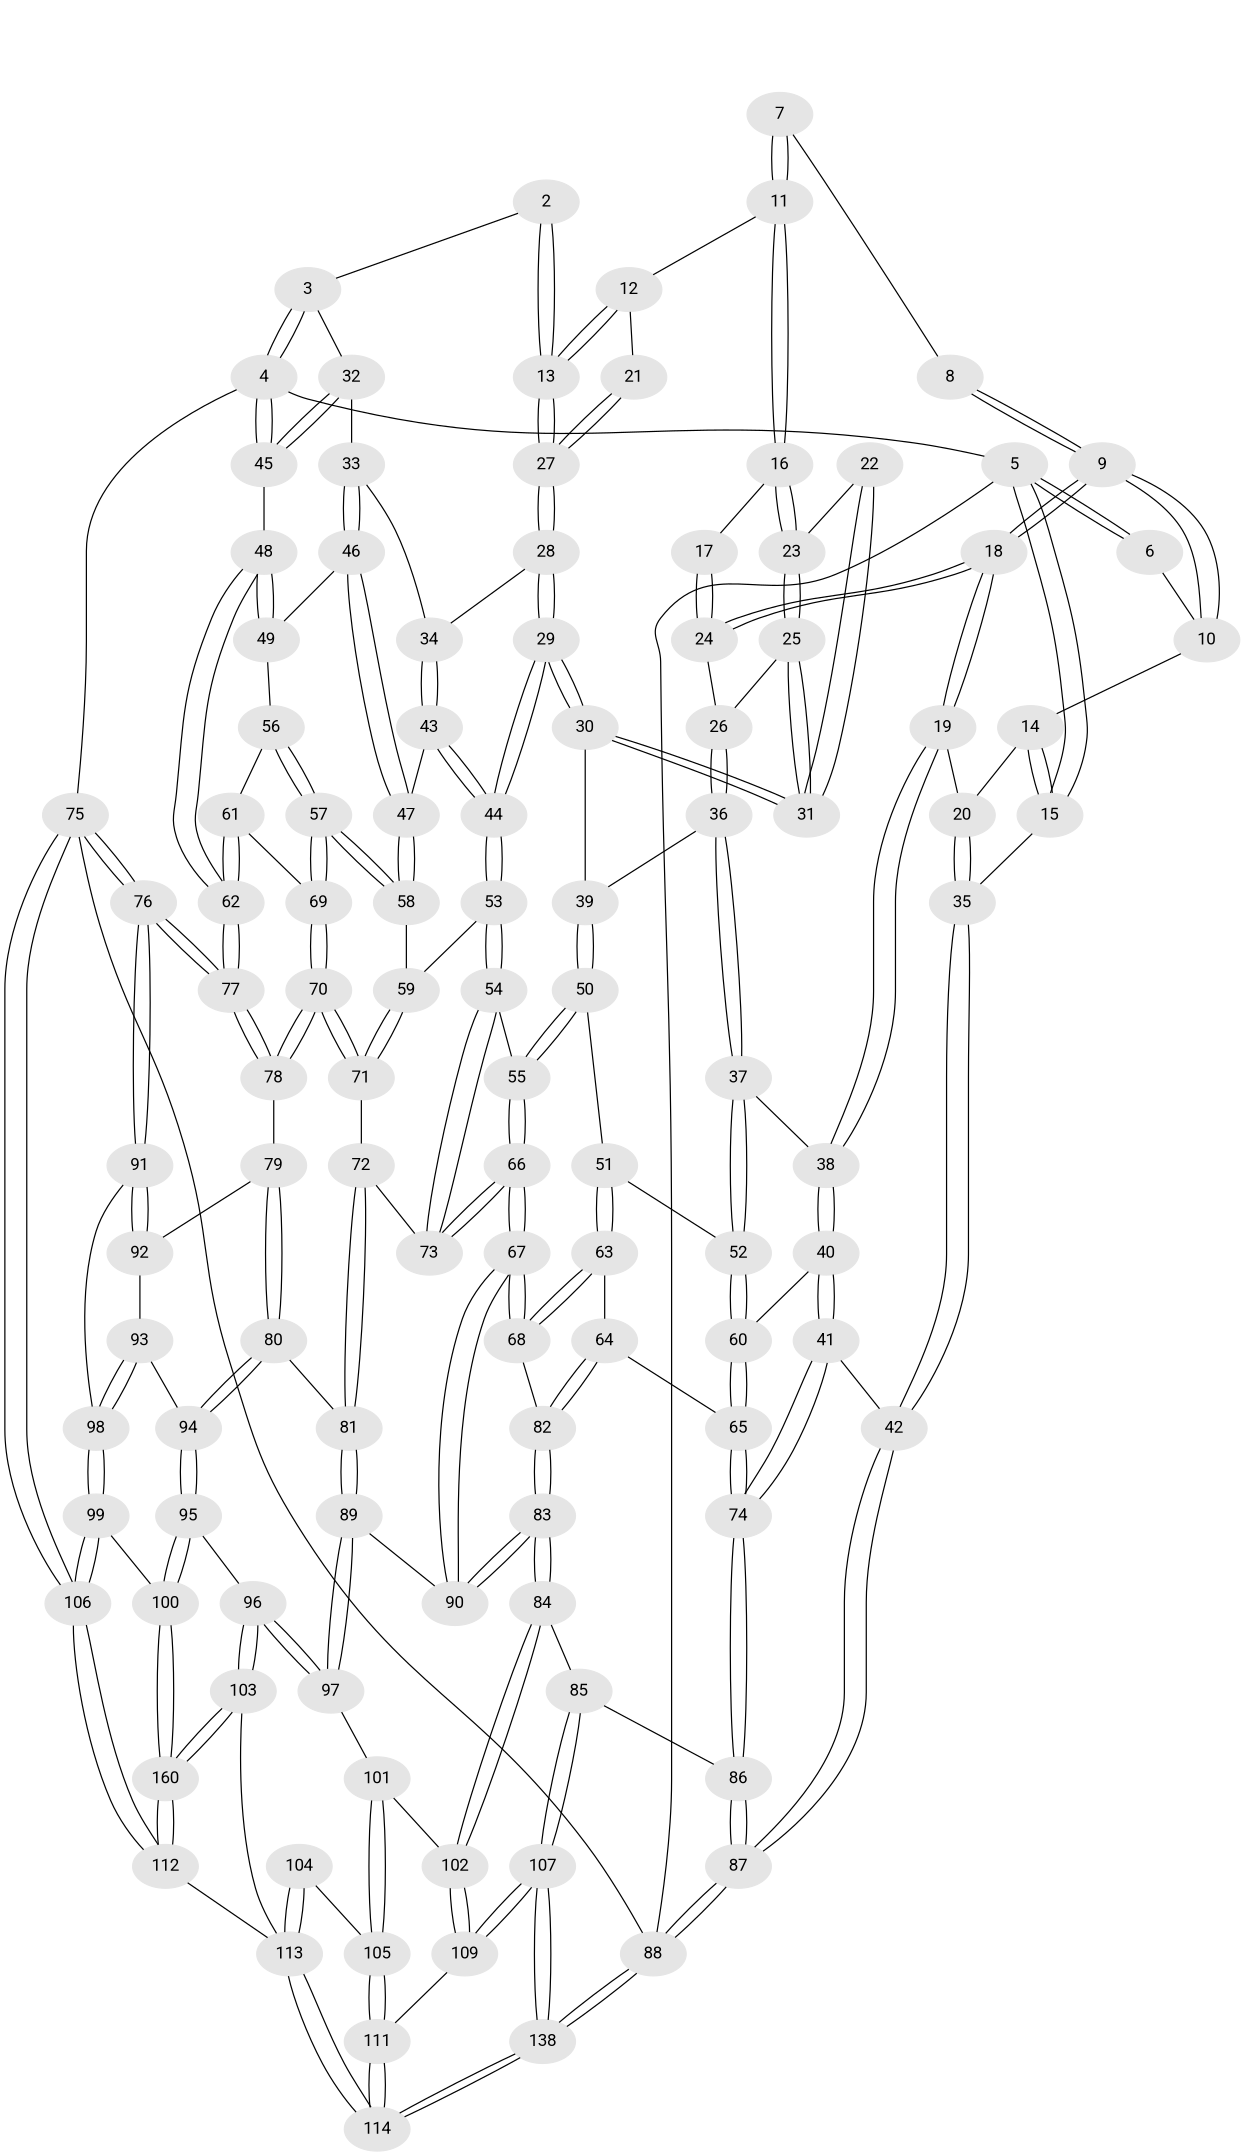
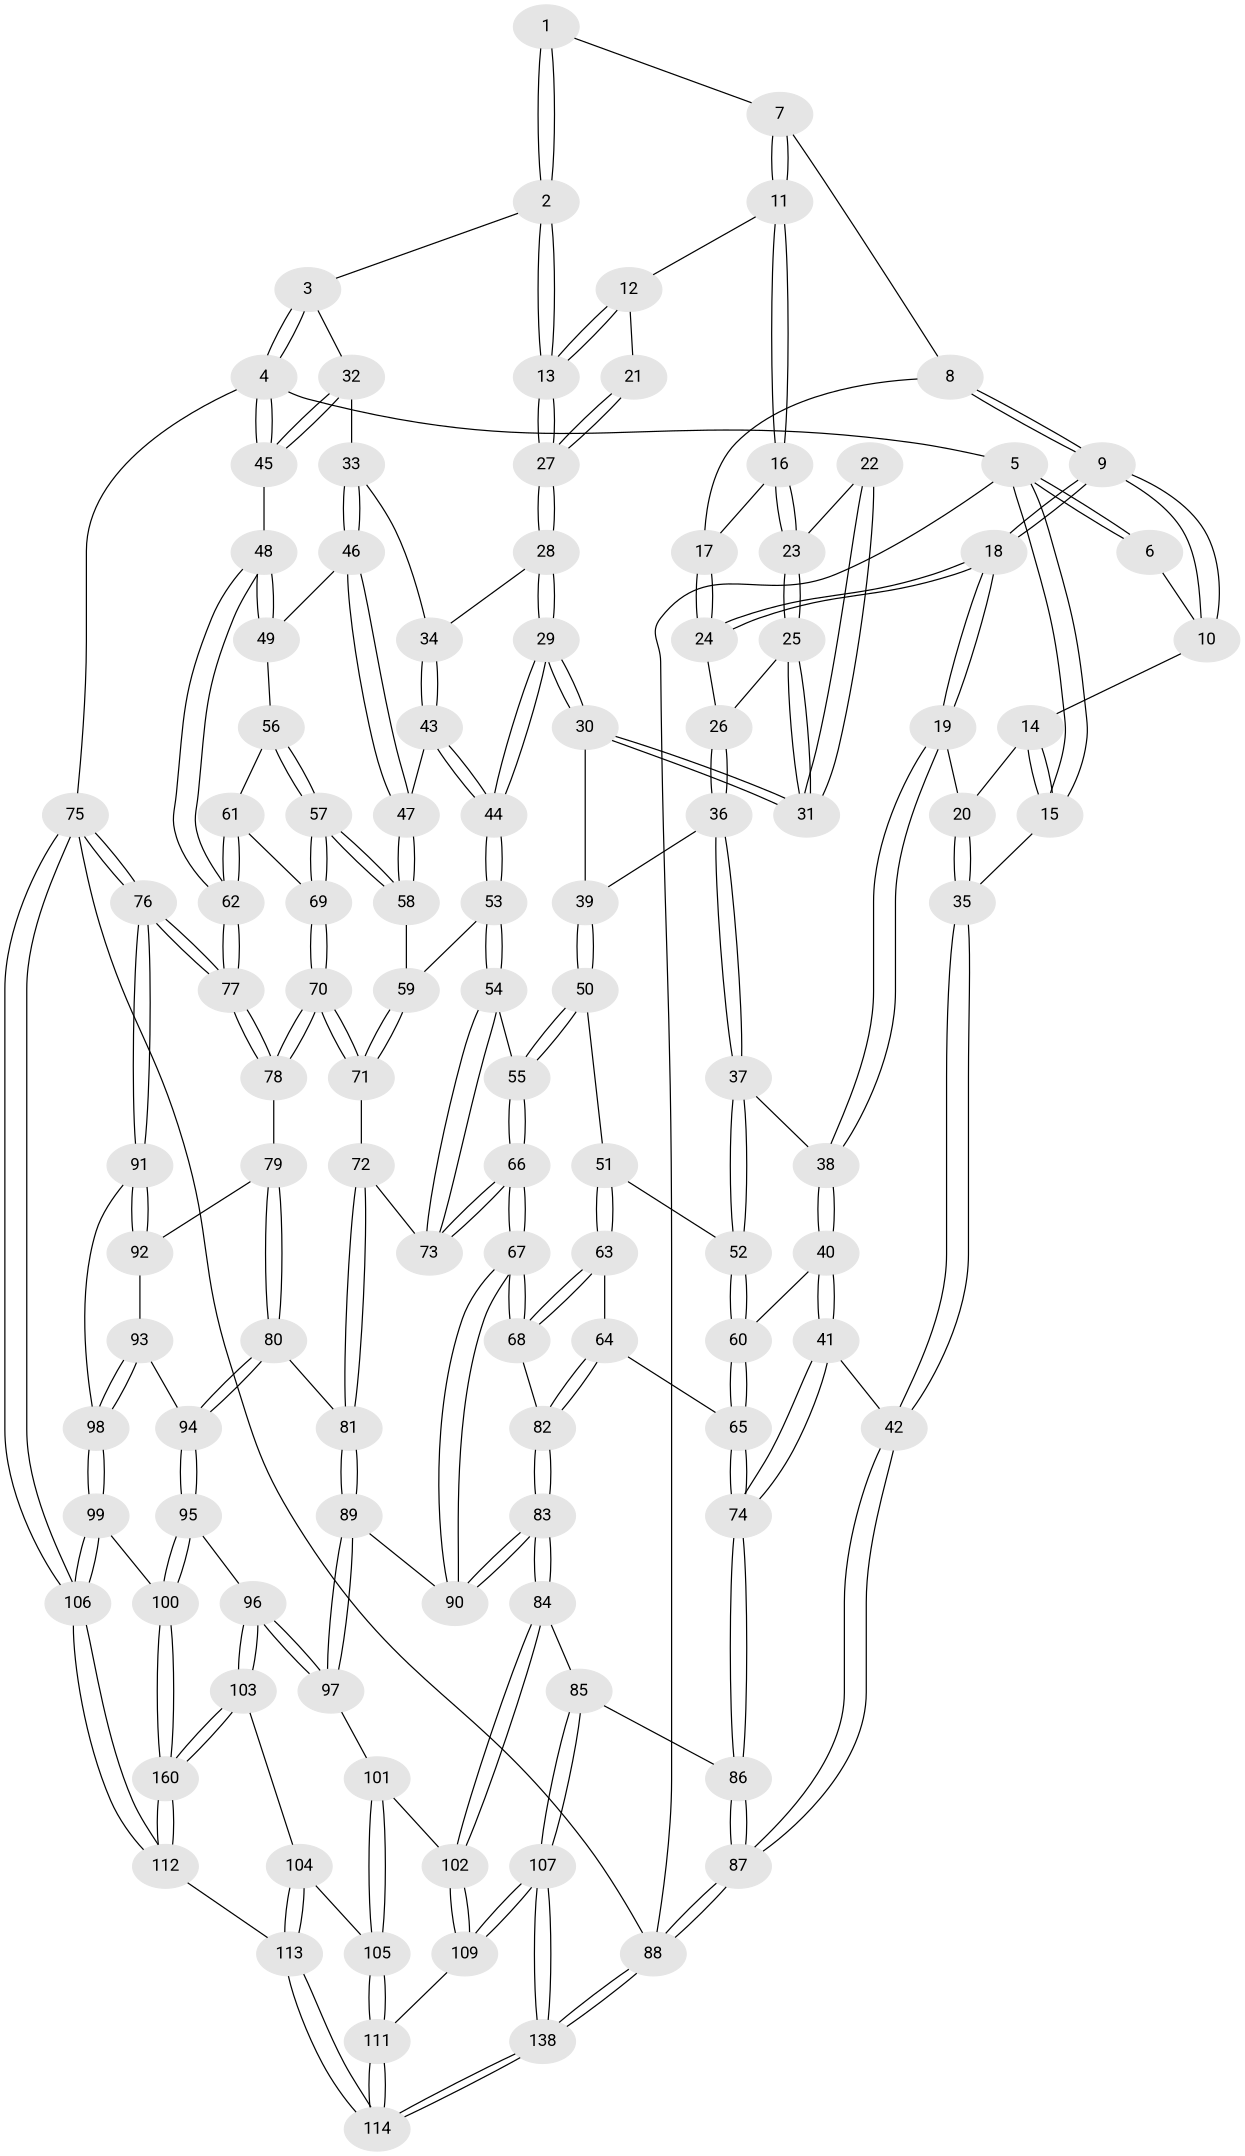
node "1": added
edge "8" -- "17": added
edge "103" -- "113": now "103" -- "104"
